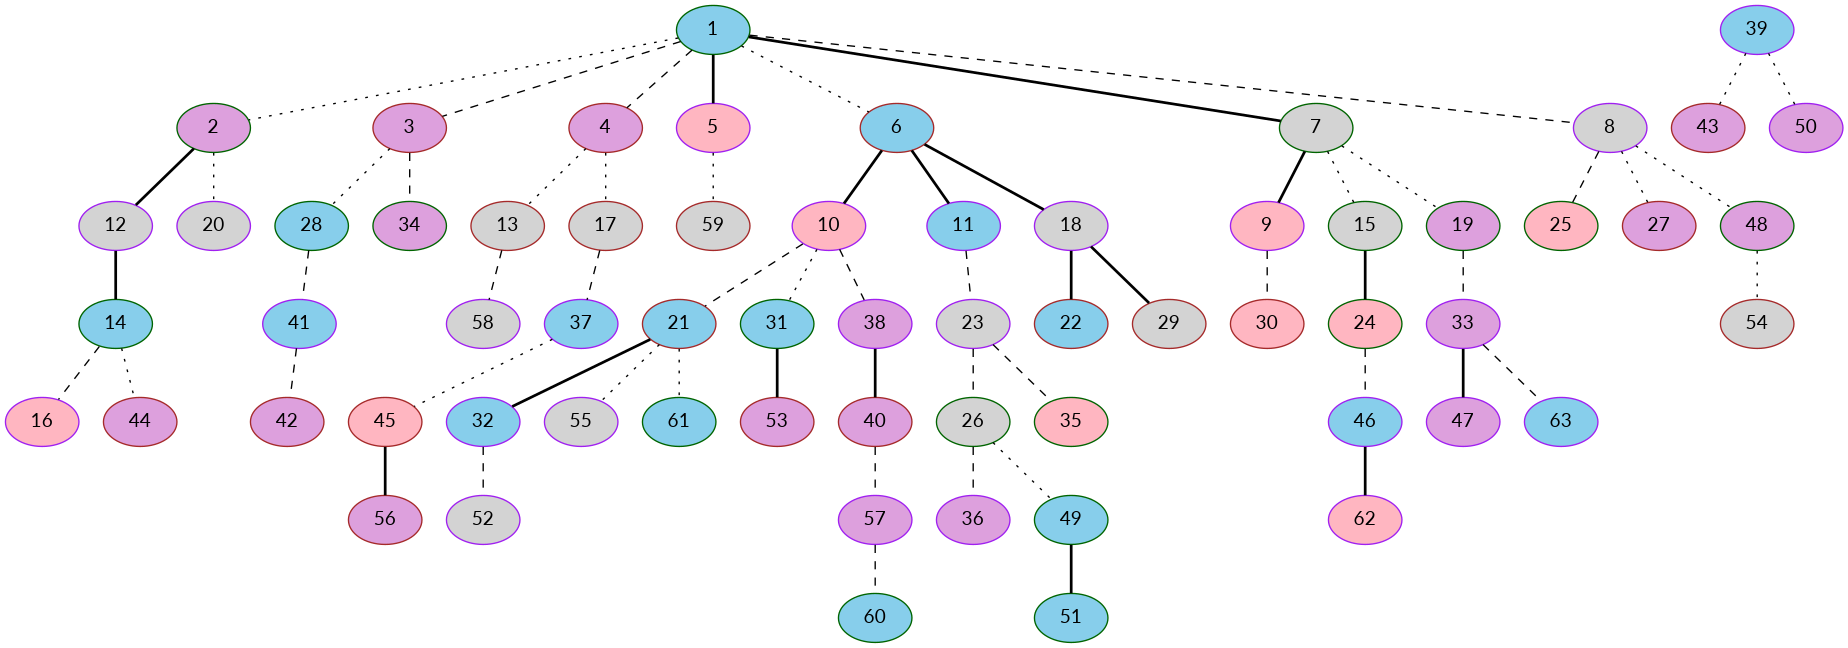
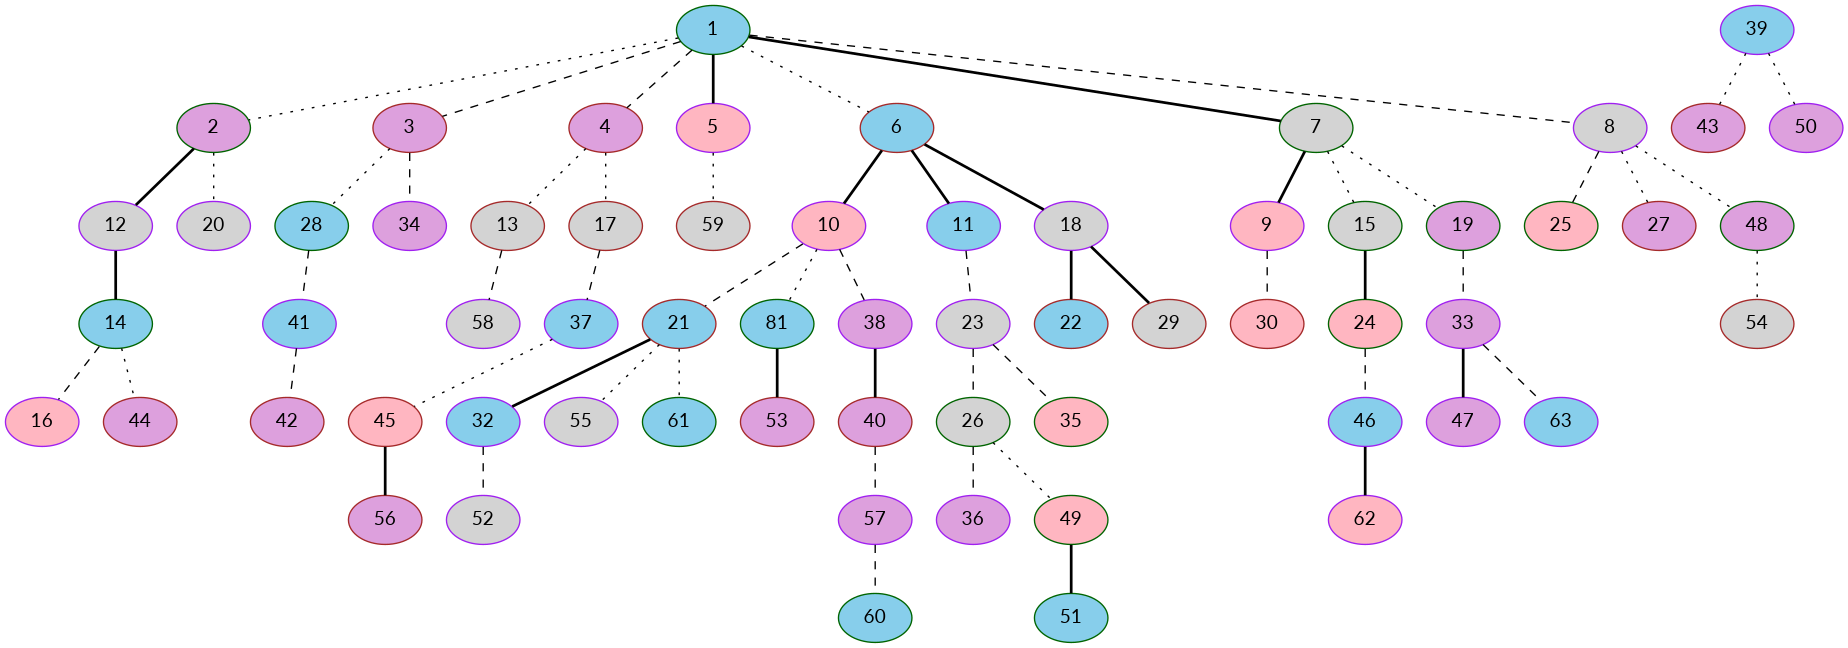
node "34": color darkgreen -> purple
node "31": label "31" -> "81"
node "49": fillcolor skyblue -> lightpink
